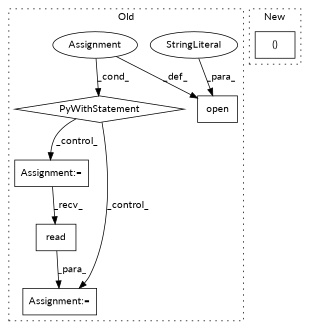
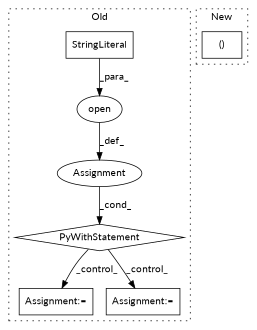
node "StringLiteral": shape ellipse -> box
edge "Assignment" -> "open": reversed
node "open": shape box -> ellipse
node "read": removed
